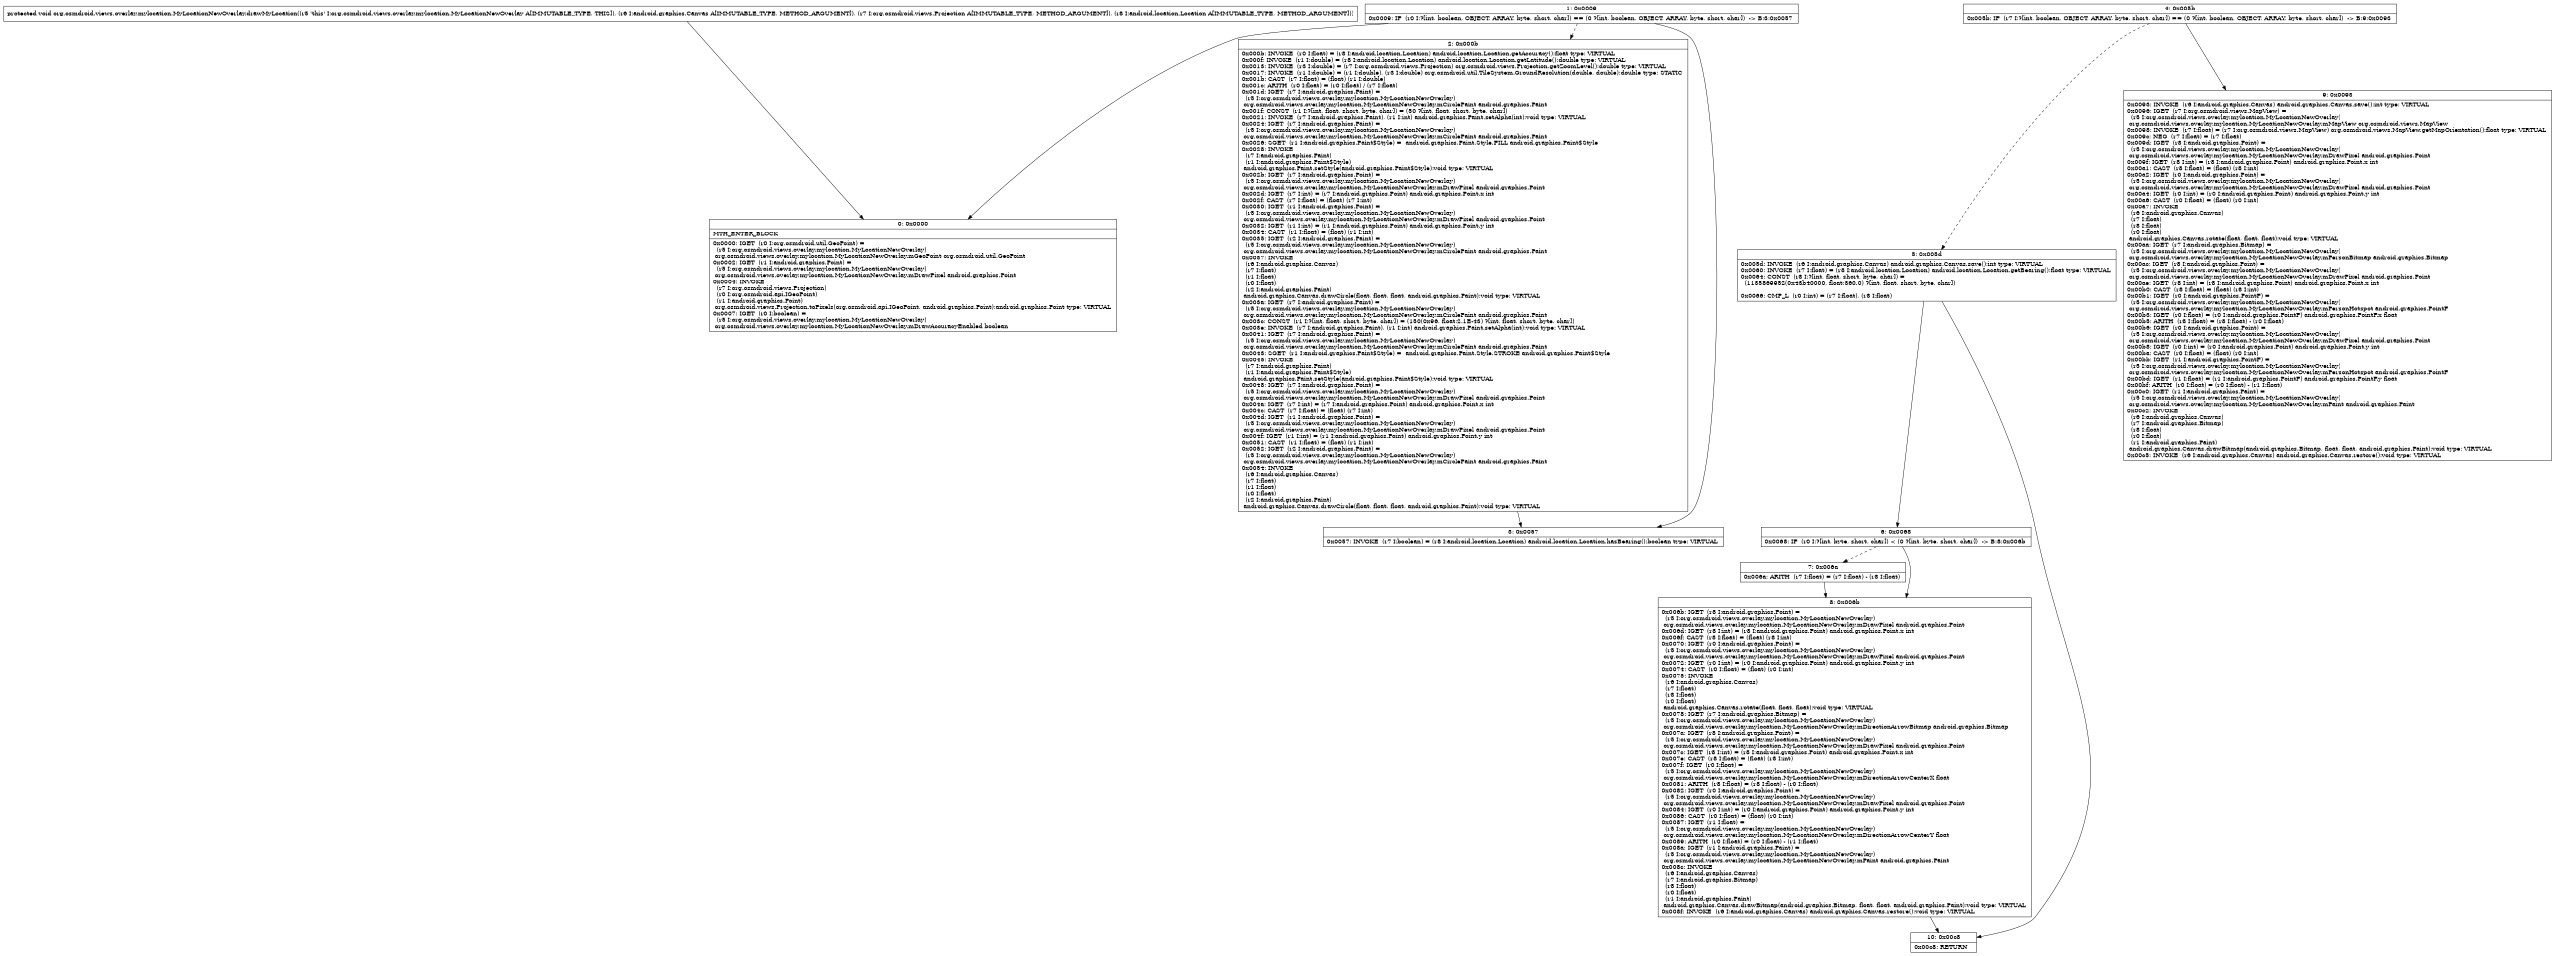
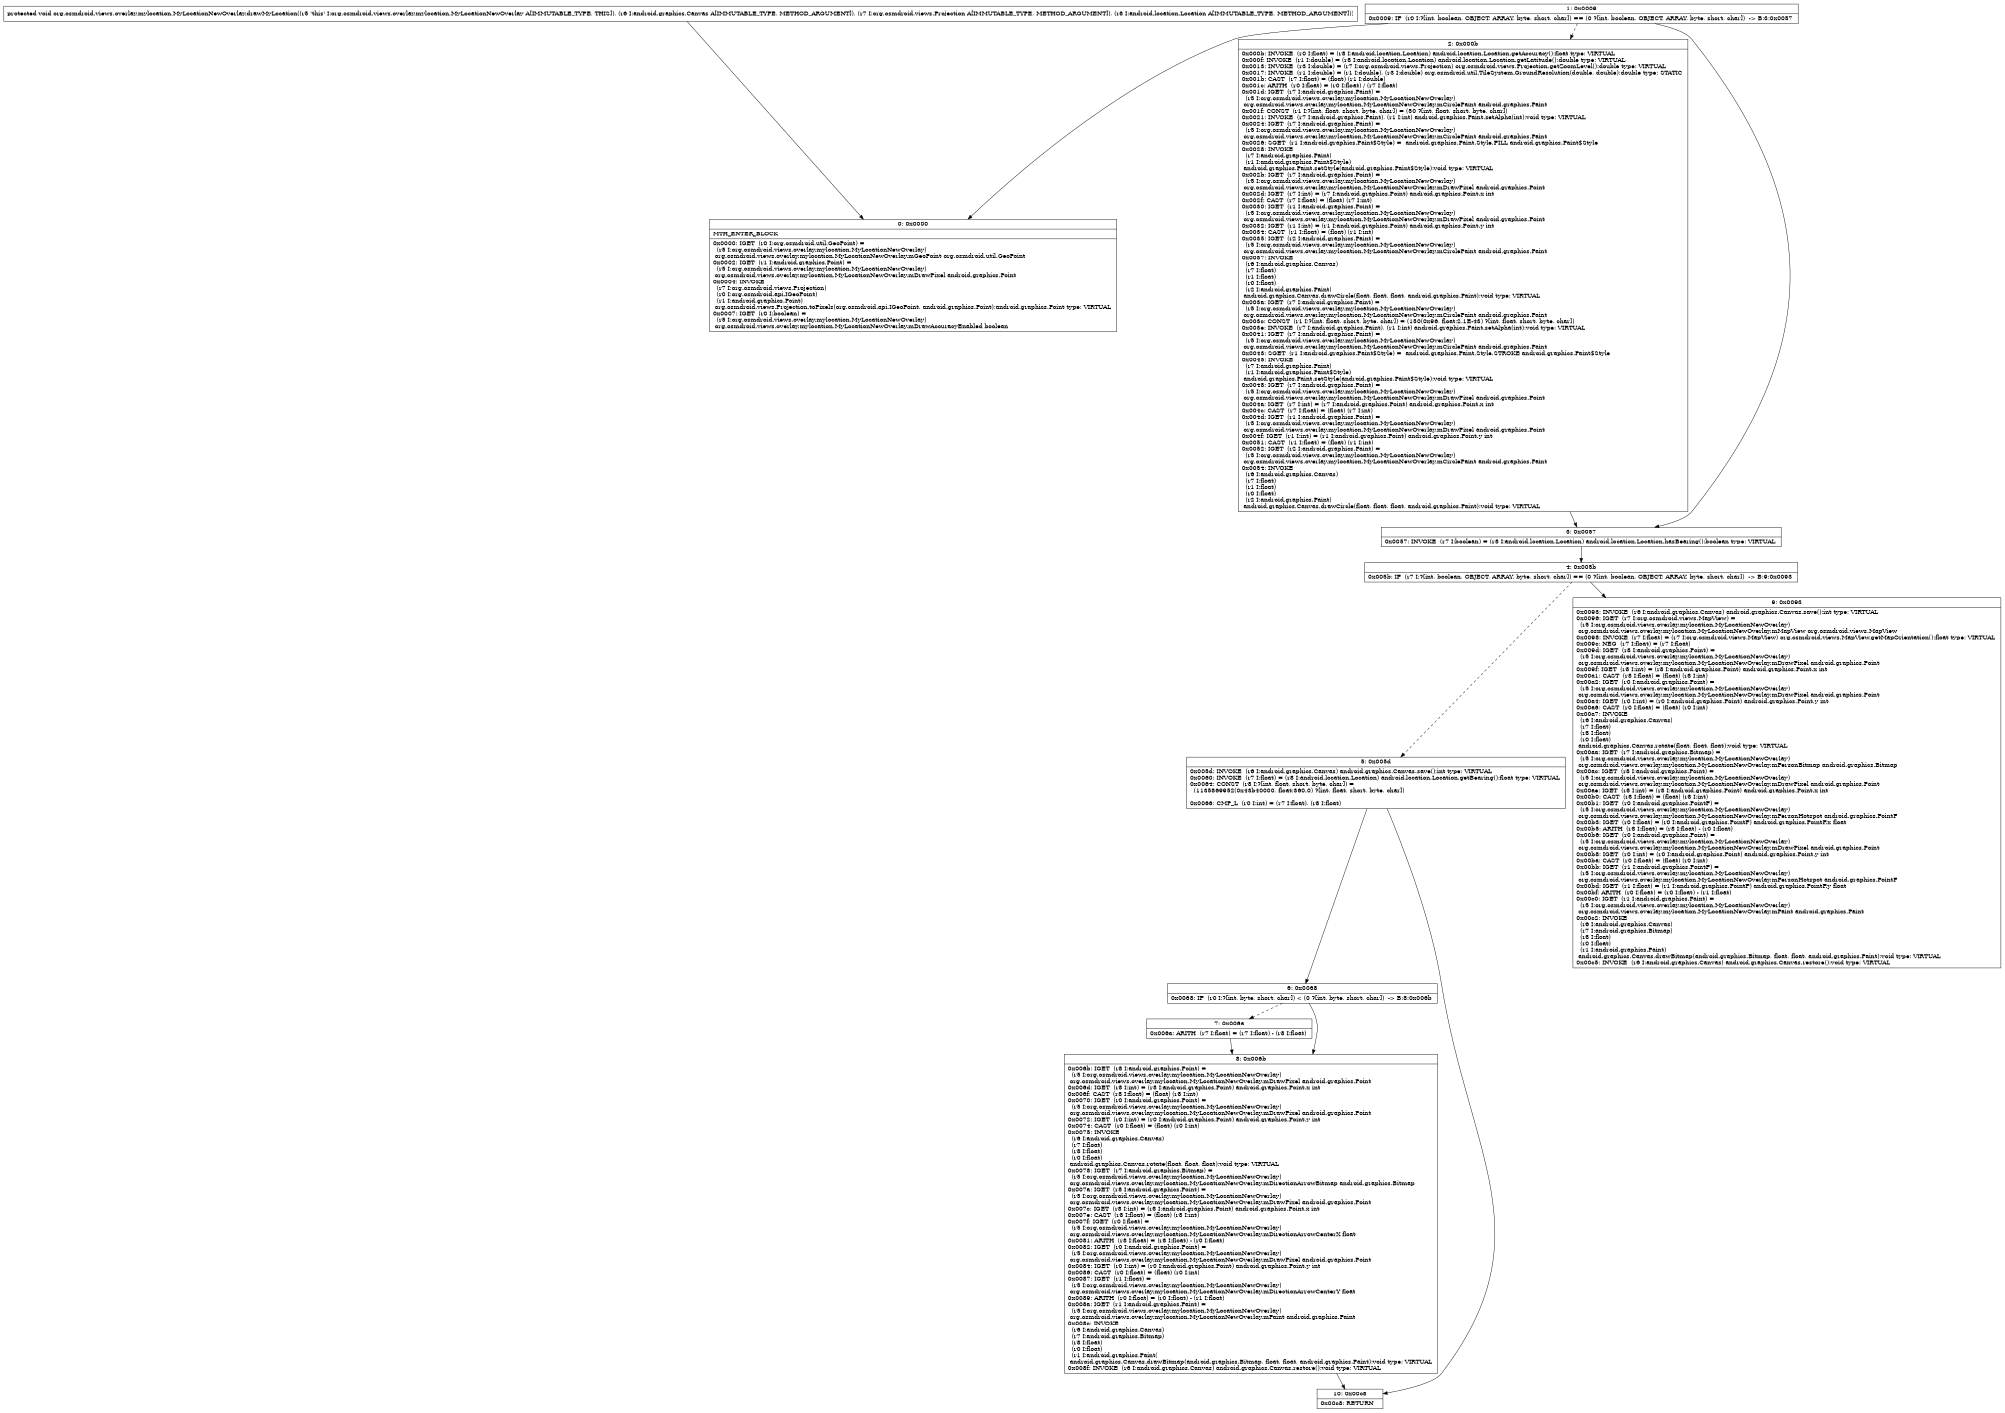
edge "3: 0x0057" -> "4: 0x005b": added
